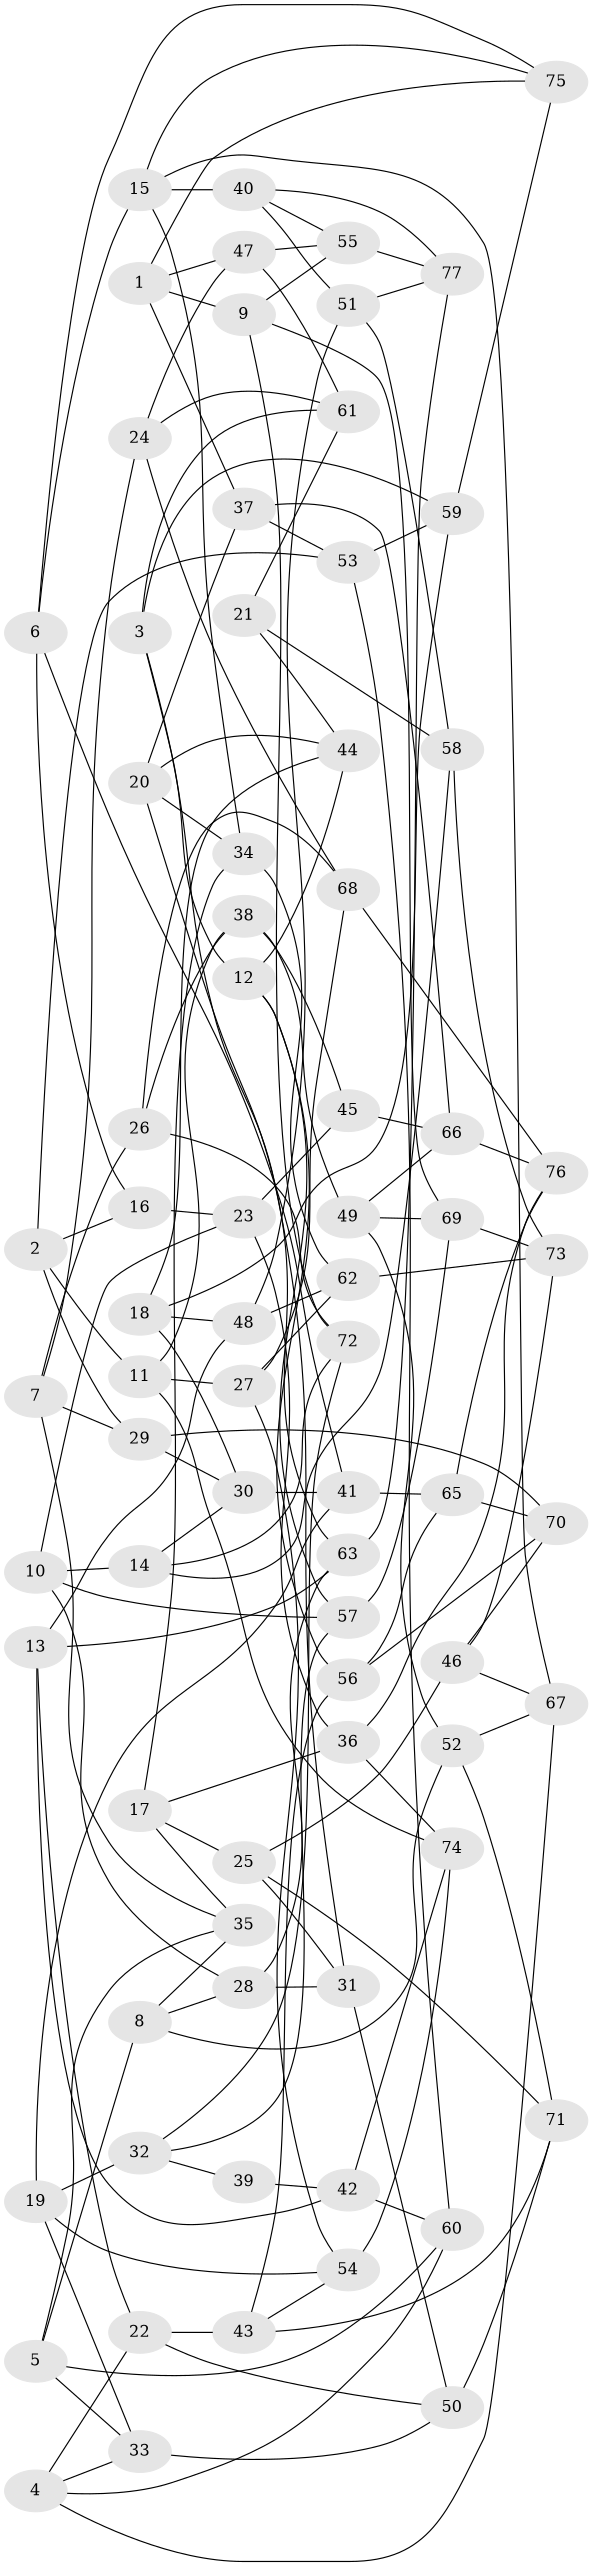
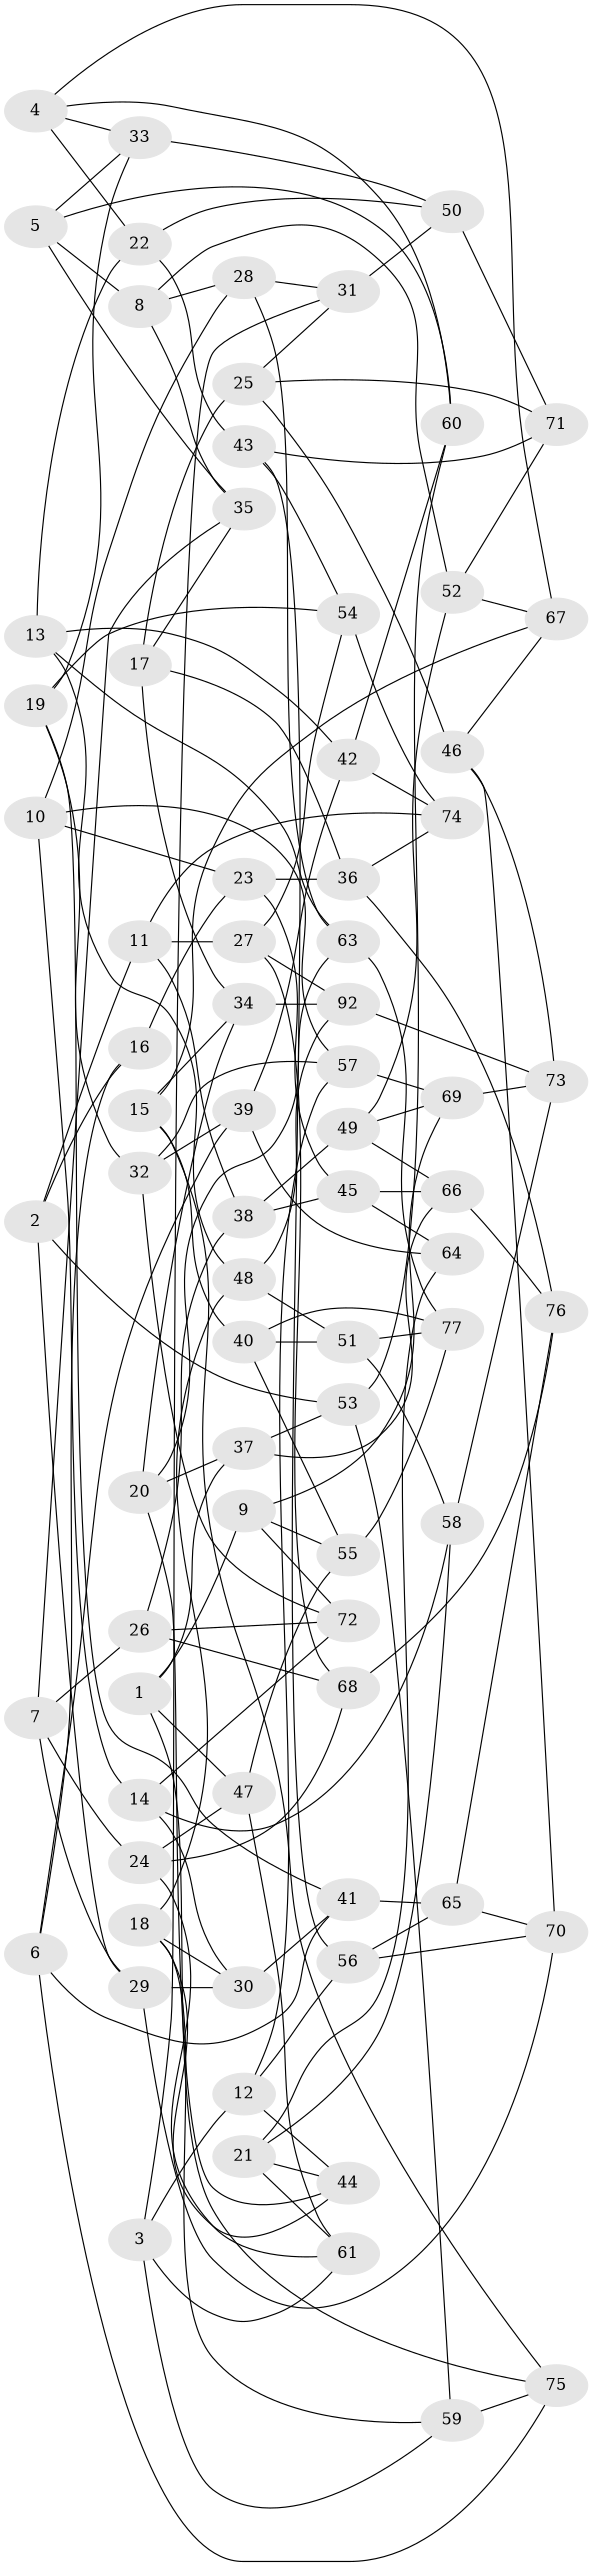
edge "15" -- "6": now "39" -- "6"
node "64": added
node "62": label "62" -> "92"
